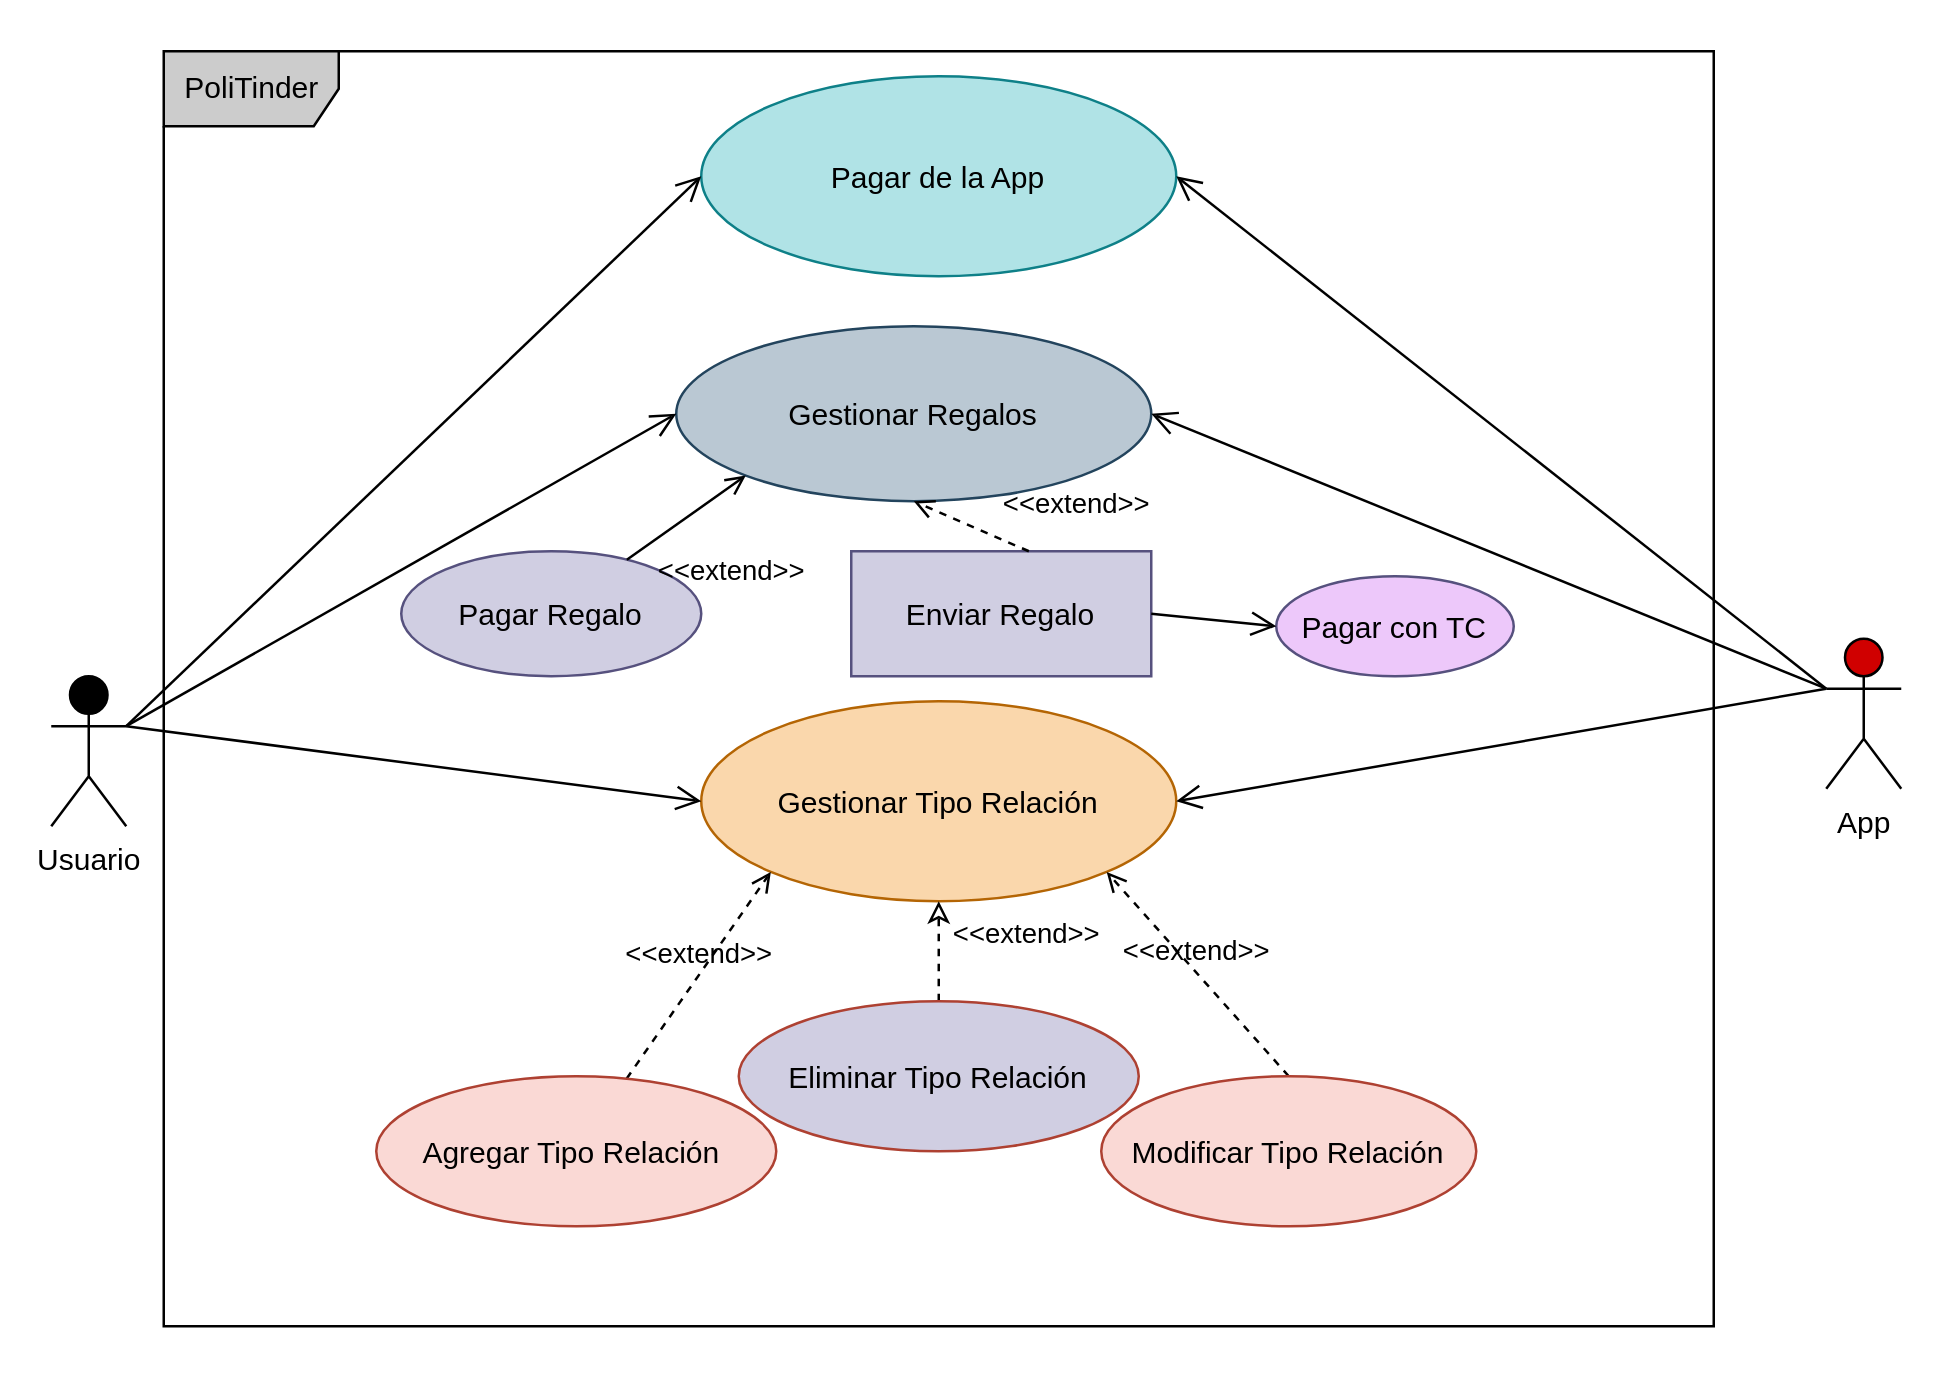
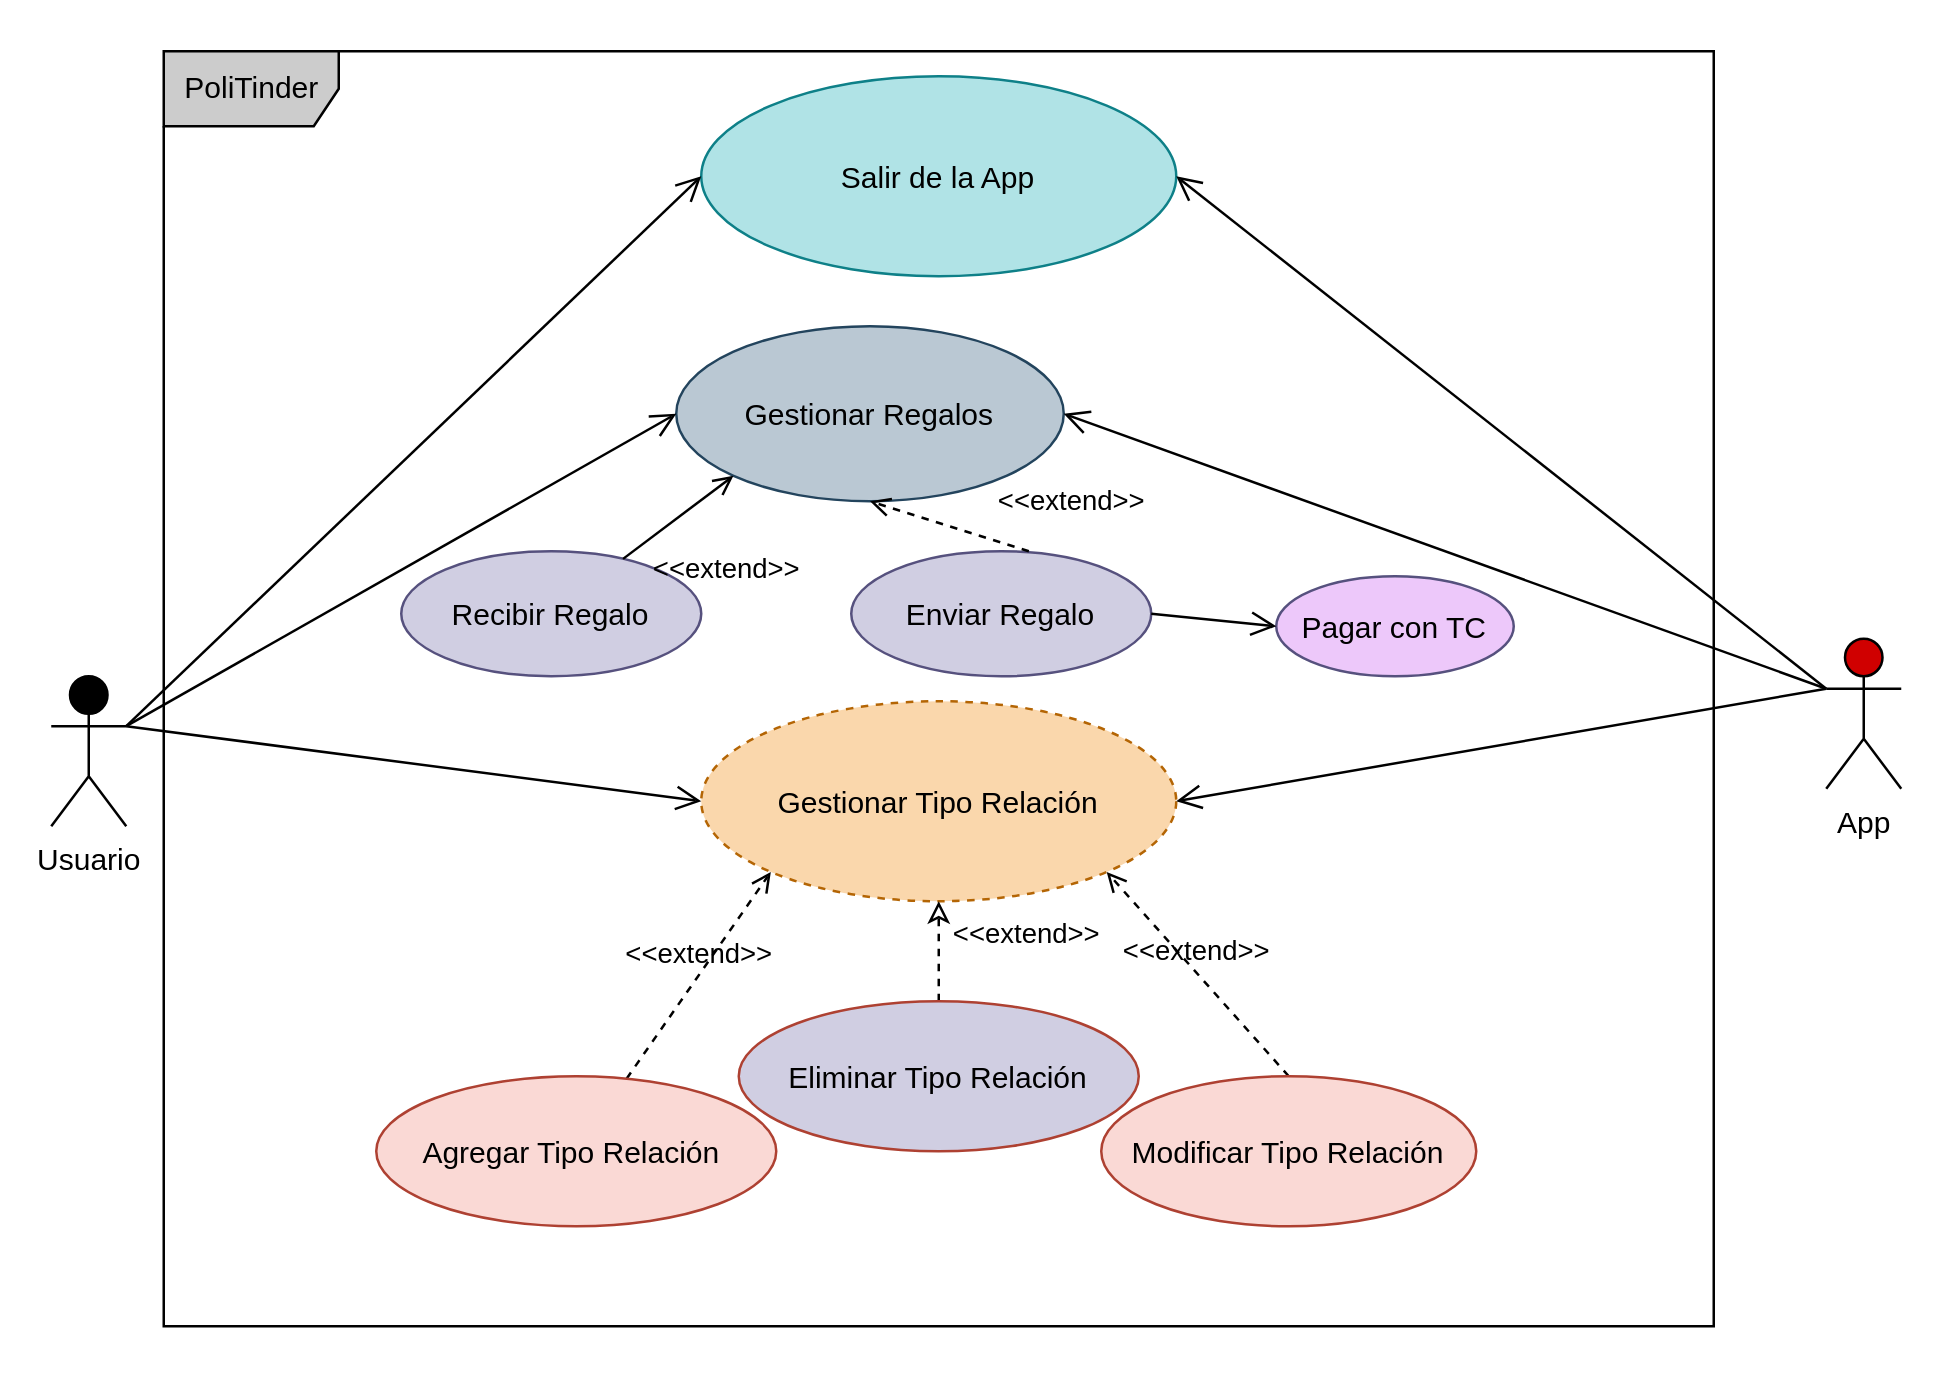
node "Pagar de la App": label "Pagar de la App" -> "Salir de la App"
node "Gestionar Regalos": size 475x175 -> 388x175
node "Enviar Regalo": shape rectangle -> ellipse
node "Pagar Regalo": label "Pagar Regalo" -> "Recibir Regalo"
node "Gestionar Tipo Relación": style solid -> dashed
